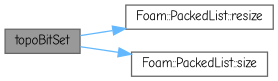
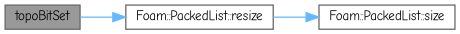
edge "topoBitSet" -> "Foam::PackedList::size": now "Foam::PackedList::resize" -> "Foam::PackedList::size"
